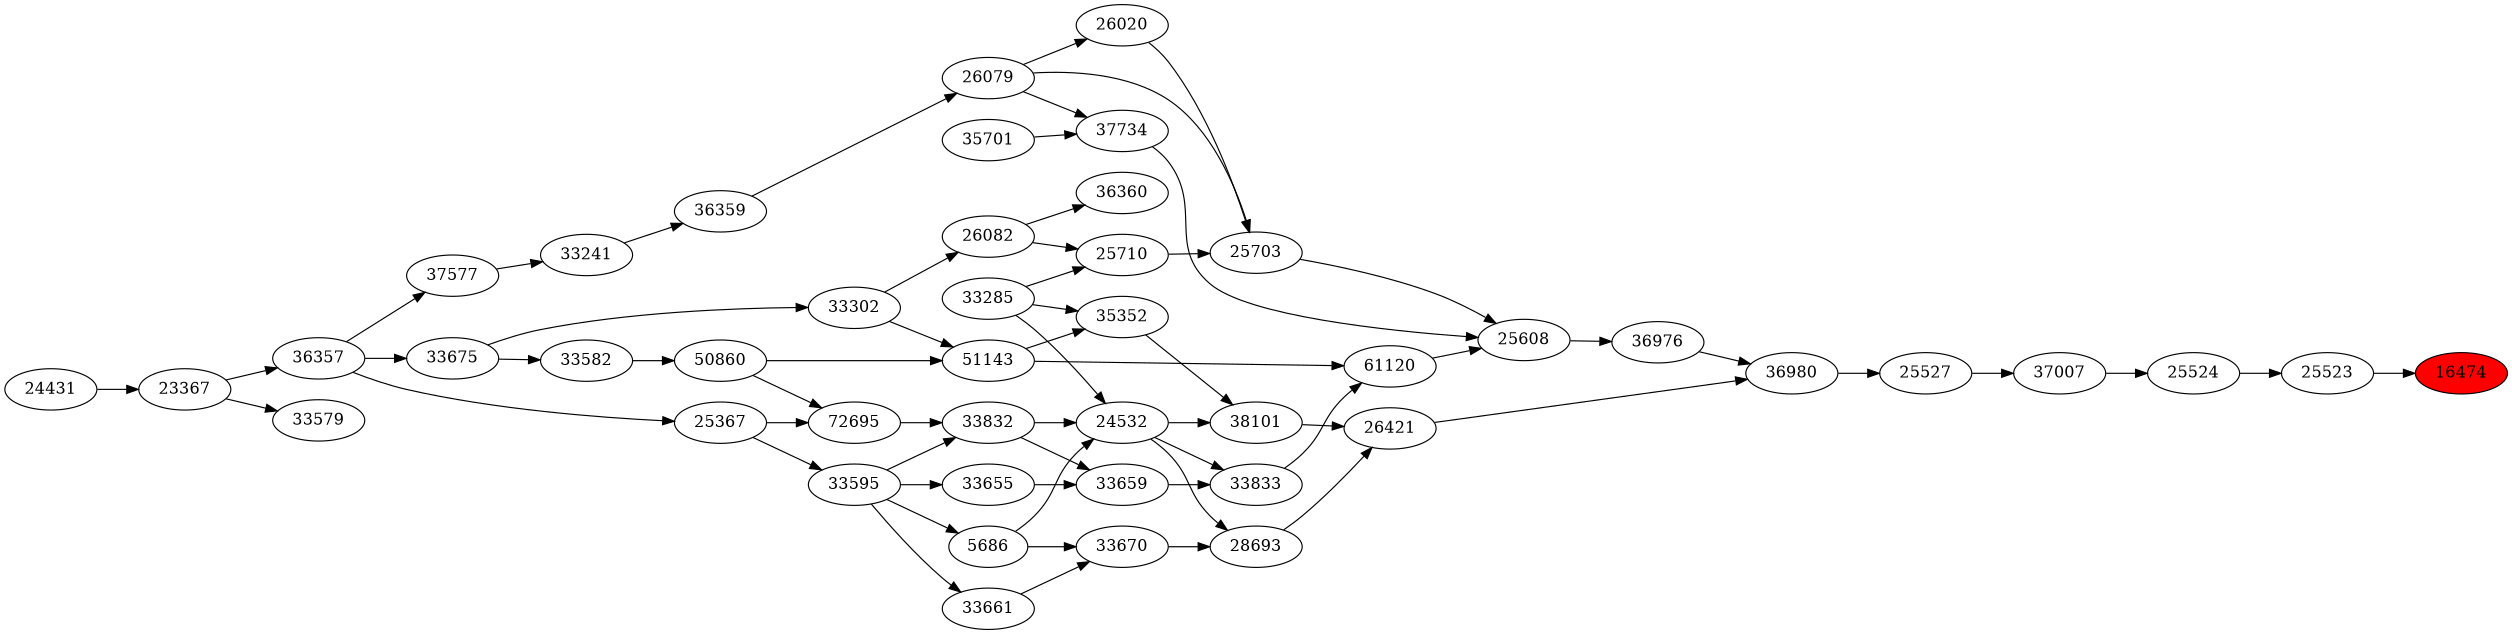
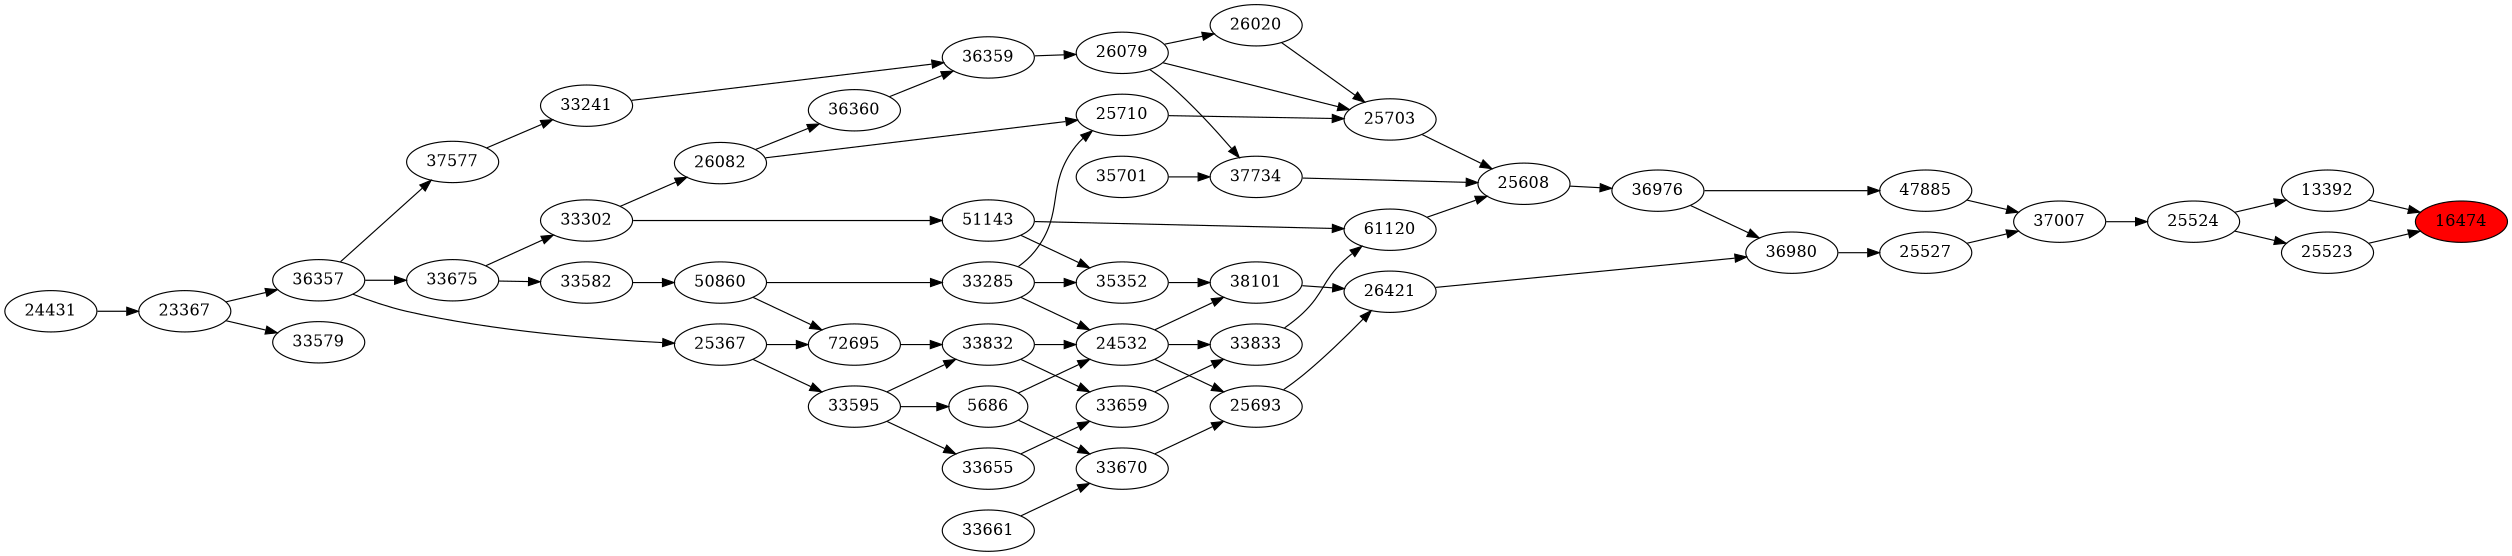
edge "36360" -> "36359": added
node "47885": added
node "13392": added
edge "50860" -> "51143": now "50860" -> "33285"
edge "33595" -> "33661": removed
node "28693": label "28693" -> "25693"
